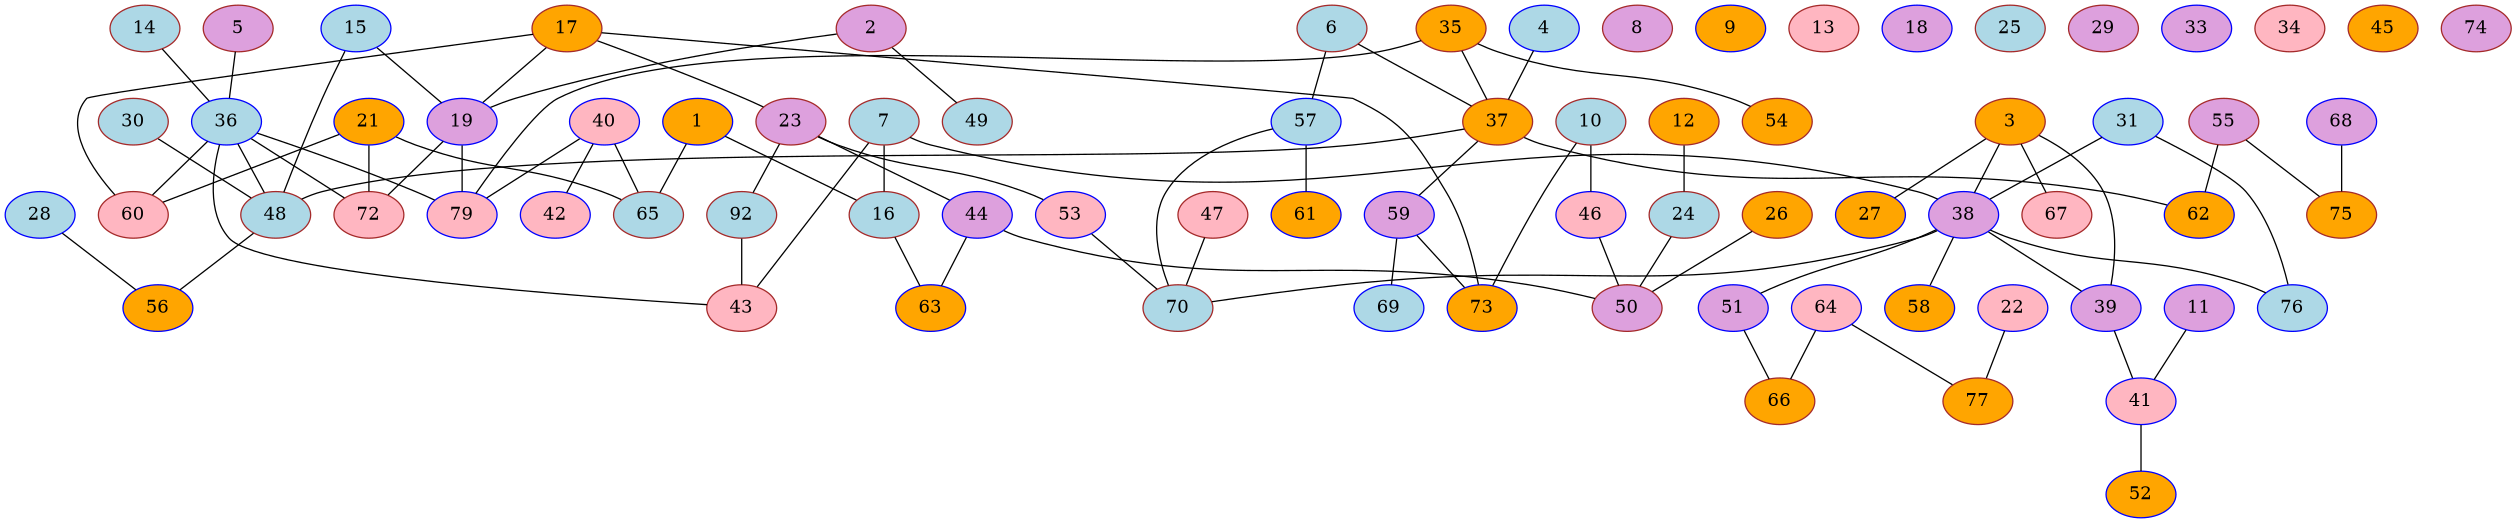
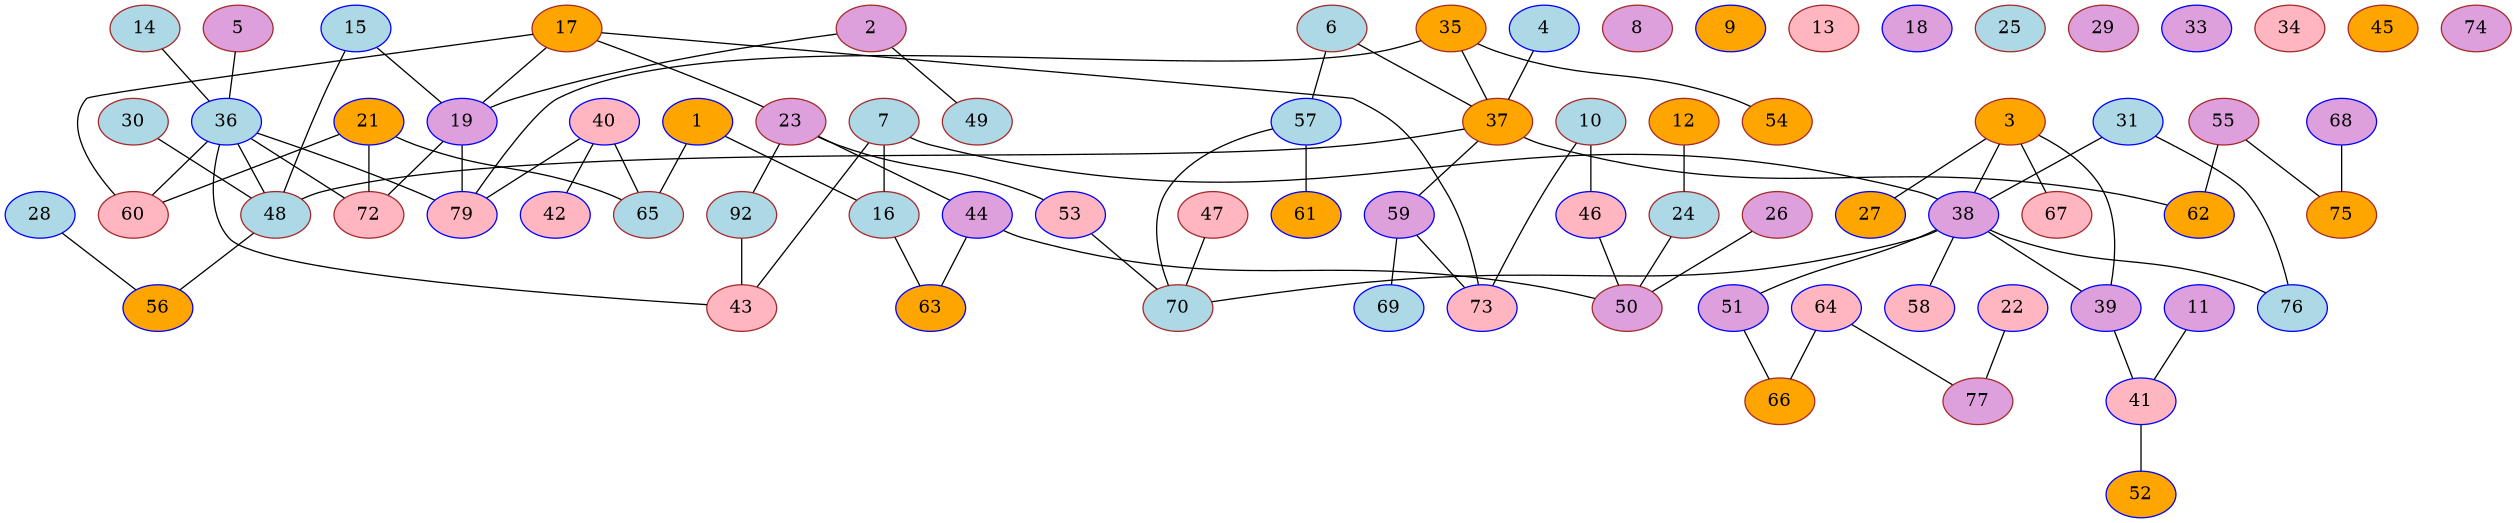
node "26": fillcolor orange -> plum
node "73": fillcolor orange -> lightpink
node "58": fillcolor orange -> lightpink
node "77": fillcolor orange -> plum
